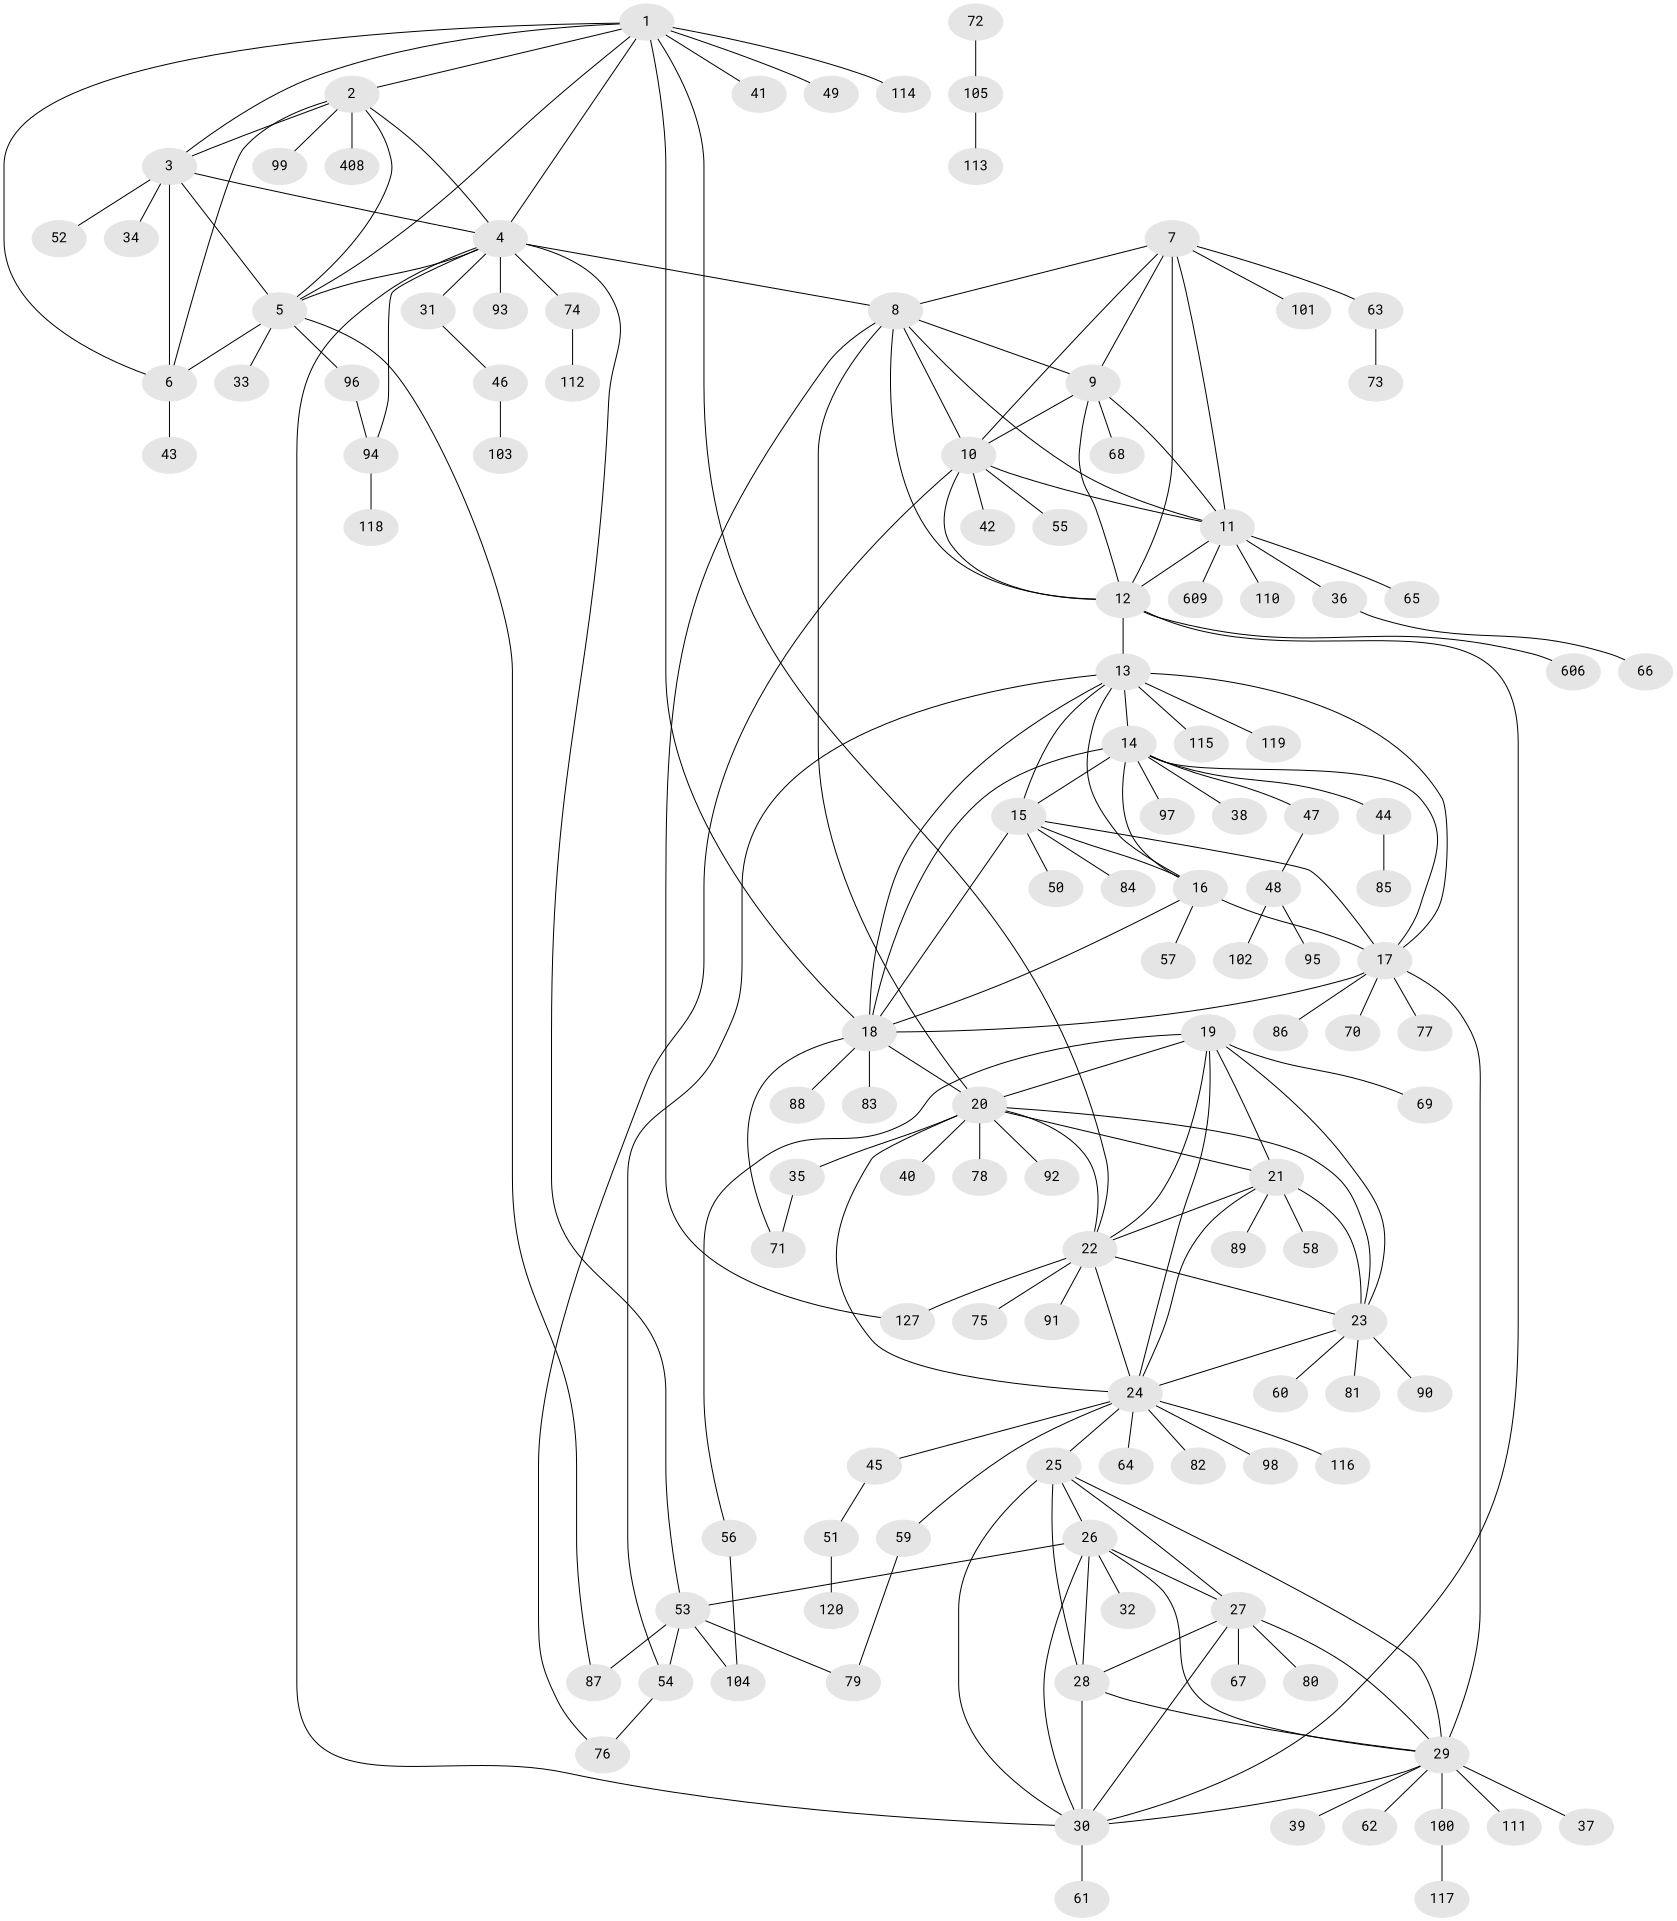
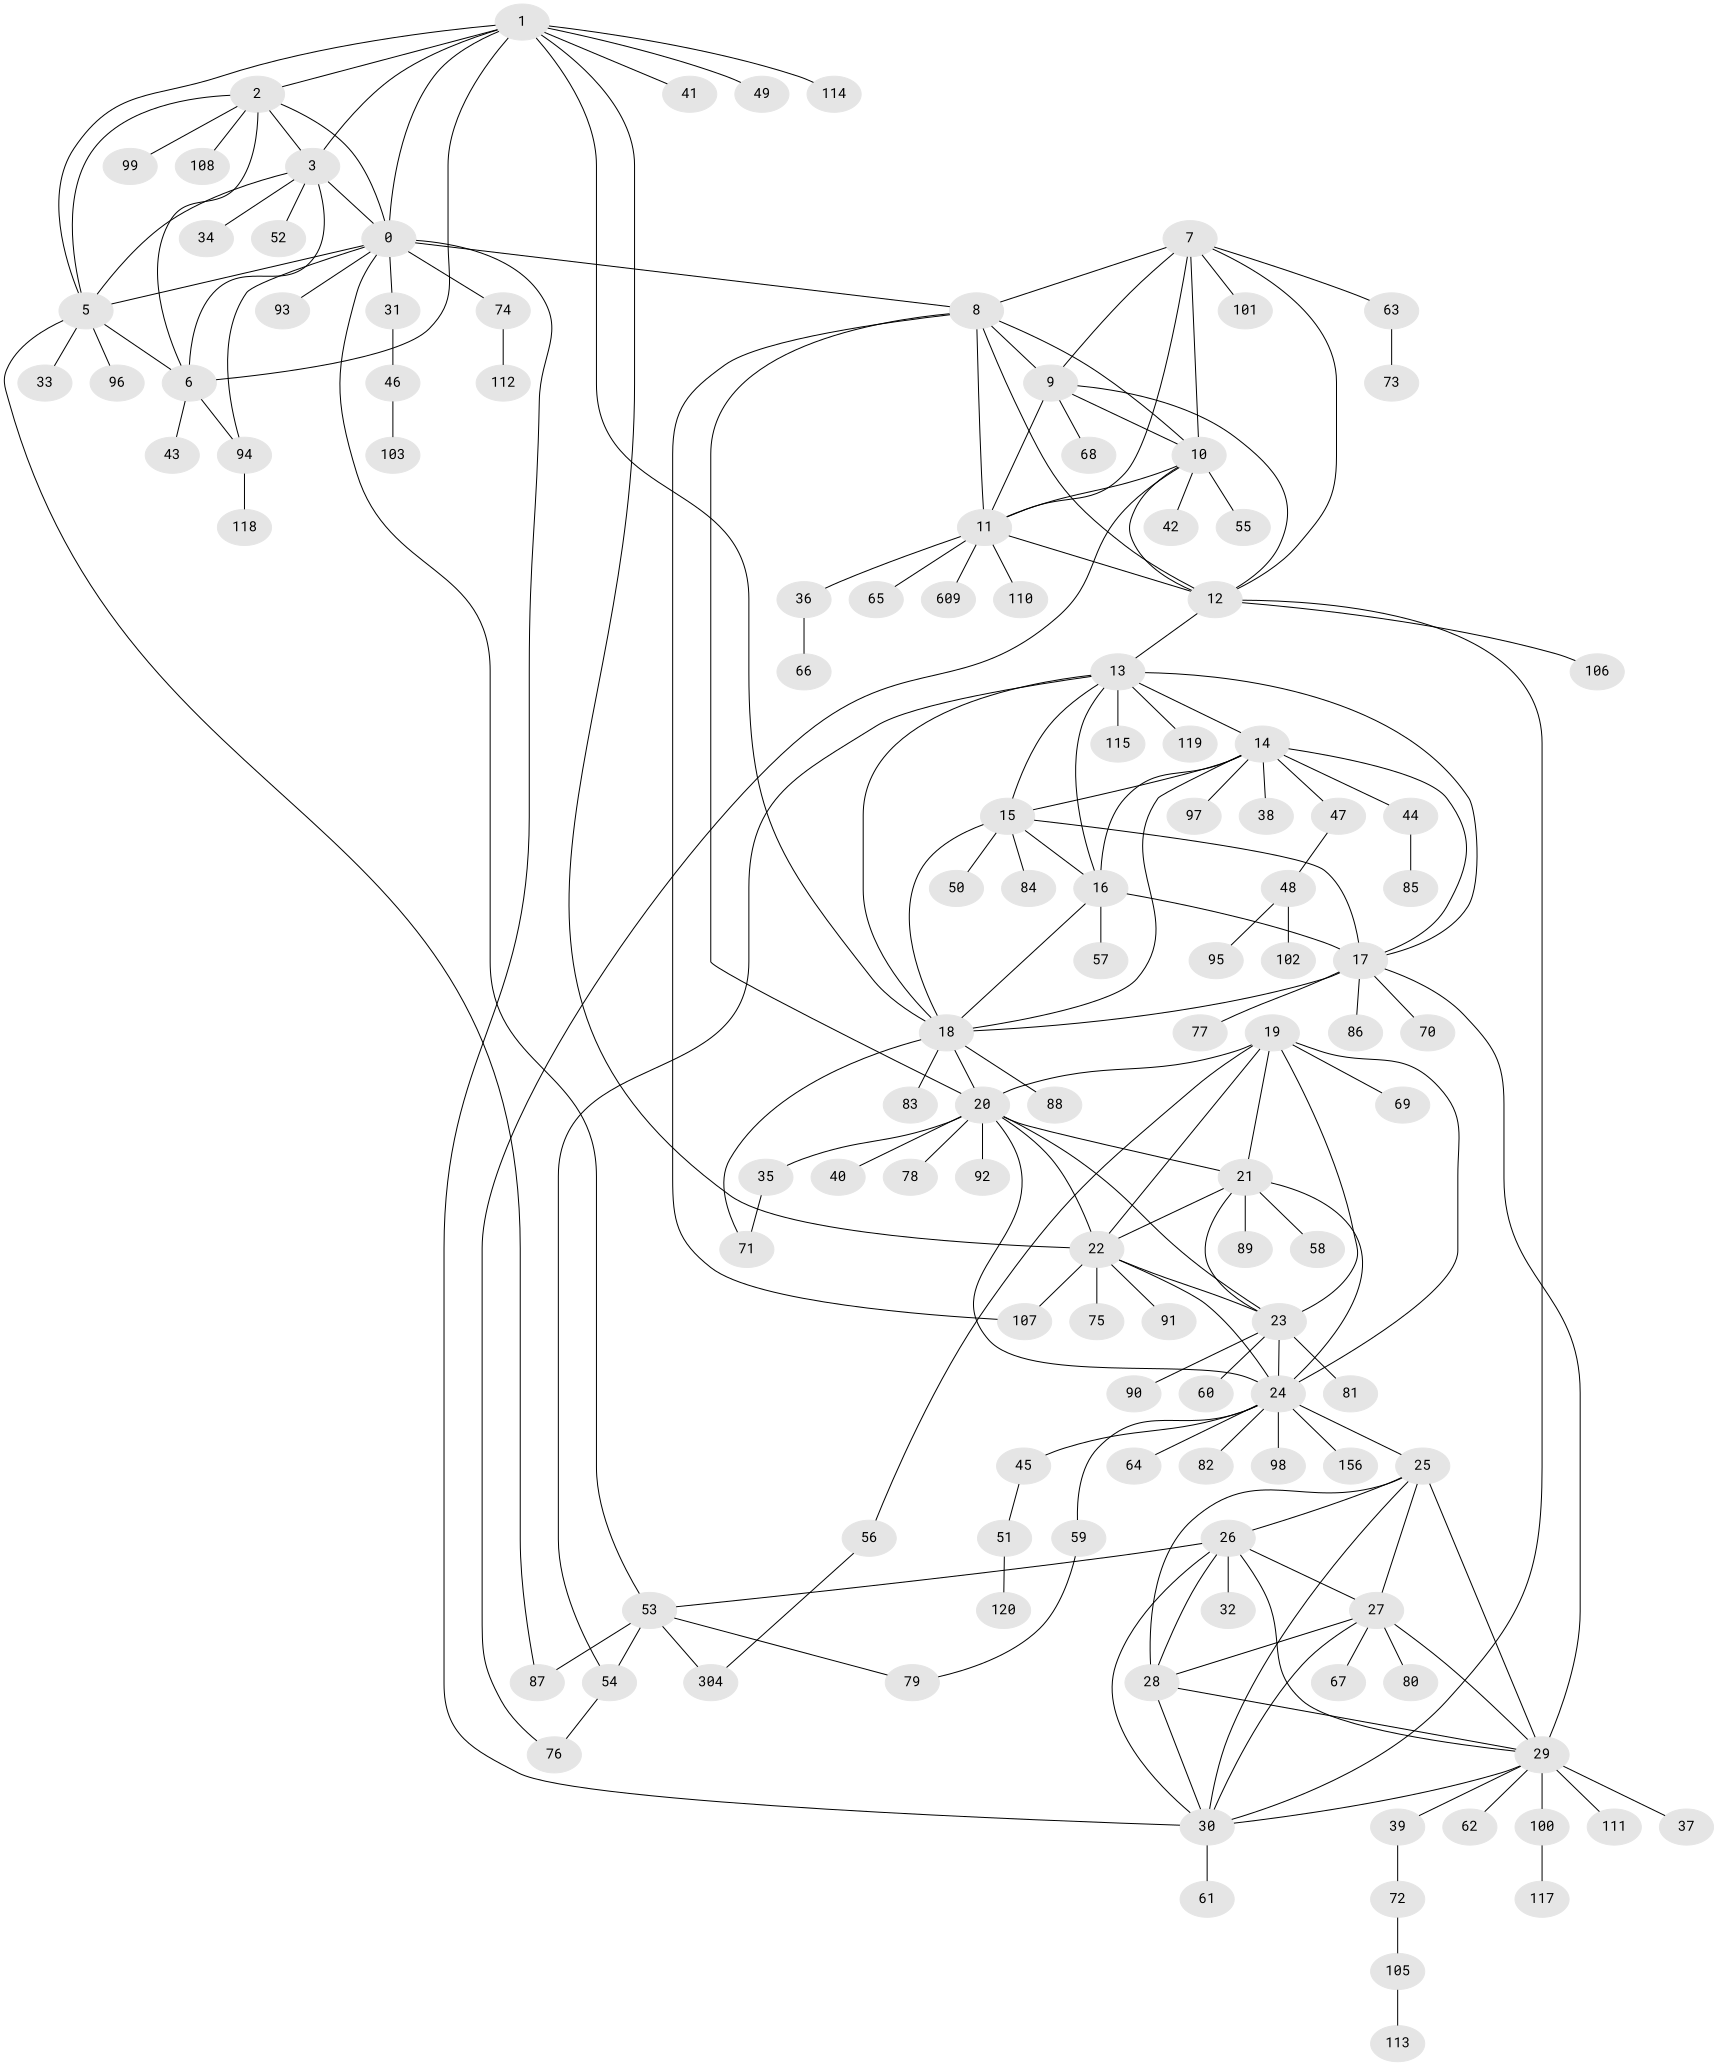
node "408": label "408" -> "108"
node "4": label "4" -> "0"
edge "96" -- "94": now "6" -- "94"
node "606": label "606" -> "106"
node "127": label "127" -> "107"
node "116": label "116" -> "156"
node "104": label "104" -> "304"
edge "39" -- "72": added
